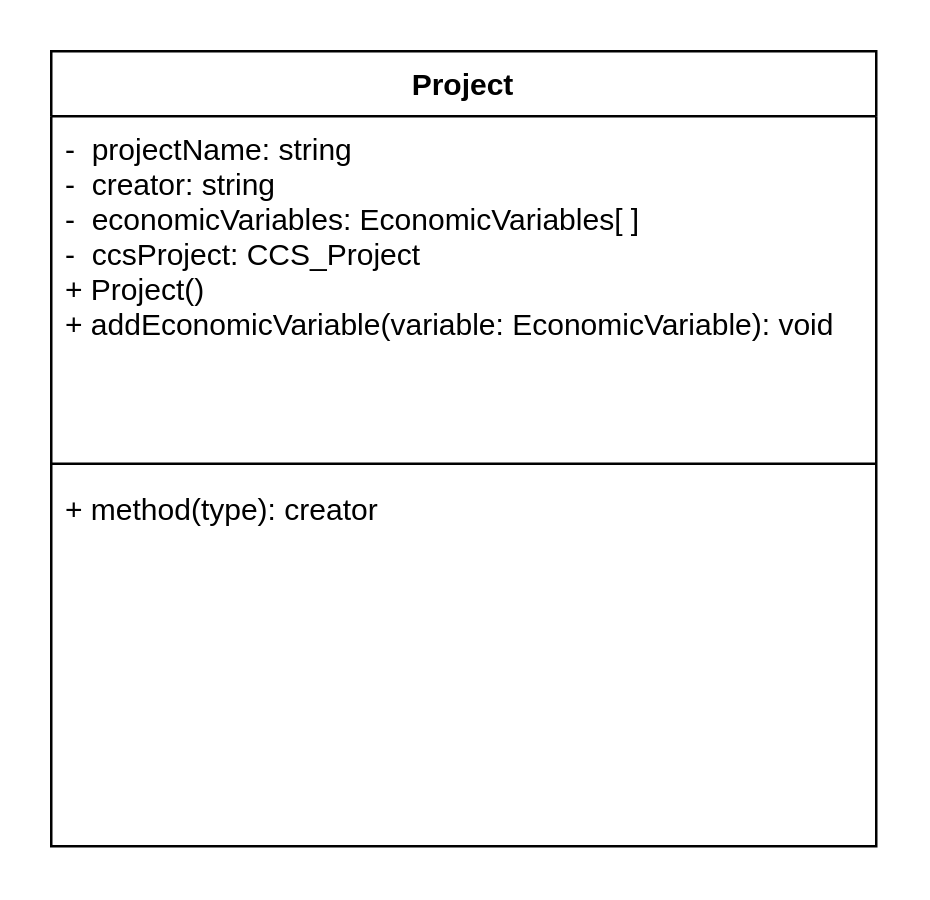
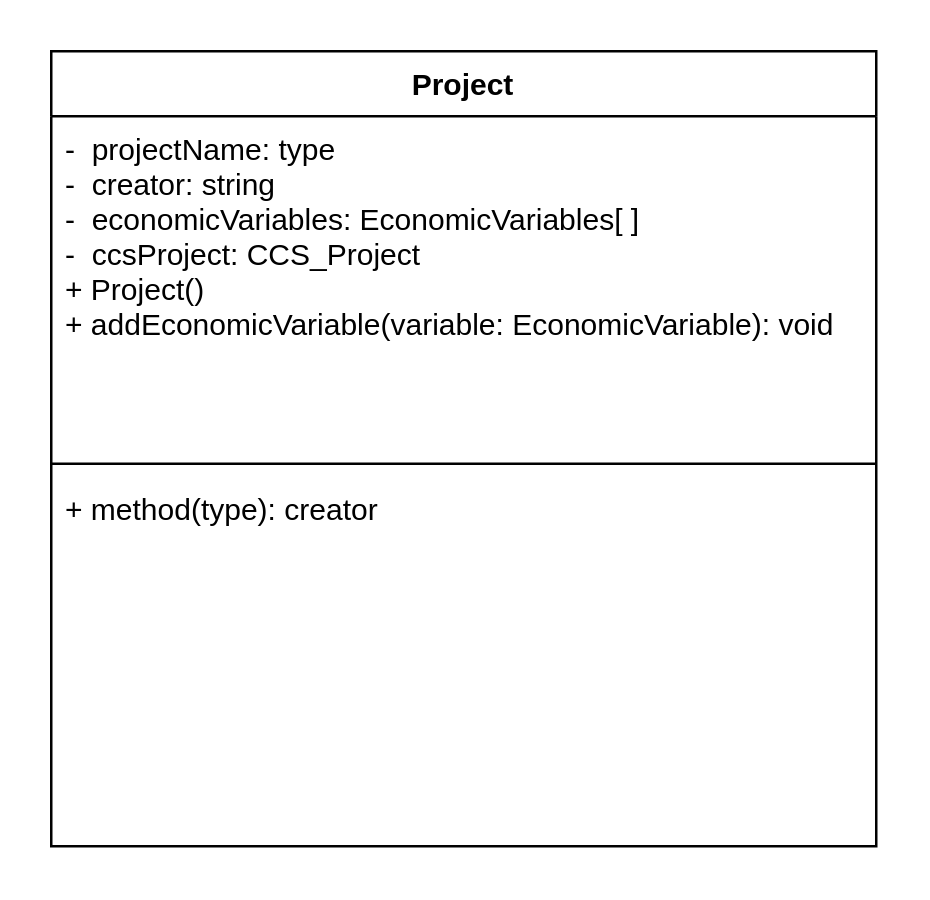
node "- projectName: string - creator: string - economicVariables: EconomicVariables[ ] - ccsProject: CCS_Project + Project() + addEconomicVariable(variable: EconomicVariable): void": label "- projectName: string - creator: string - economicVariables: EconomicVariables[ ] - ccsProject: CCS_Project + Project() + addEconomicVariable(variable: EconomicVariable): void" -> "- projectName: type - creator: string - economicVariables: EconomicVariables[ ] - ccsProject: CCS_Project + Project() + addEconomicVariable(variable: EconomicVariable): void"
